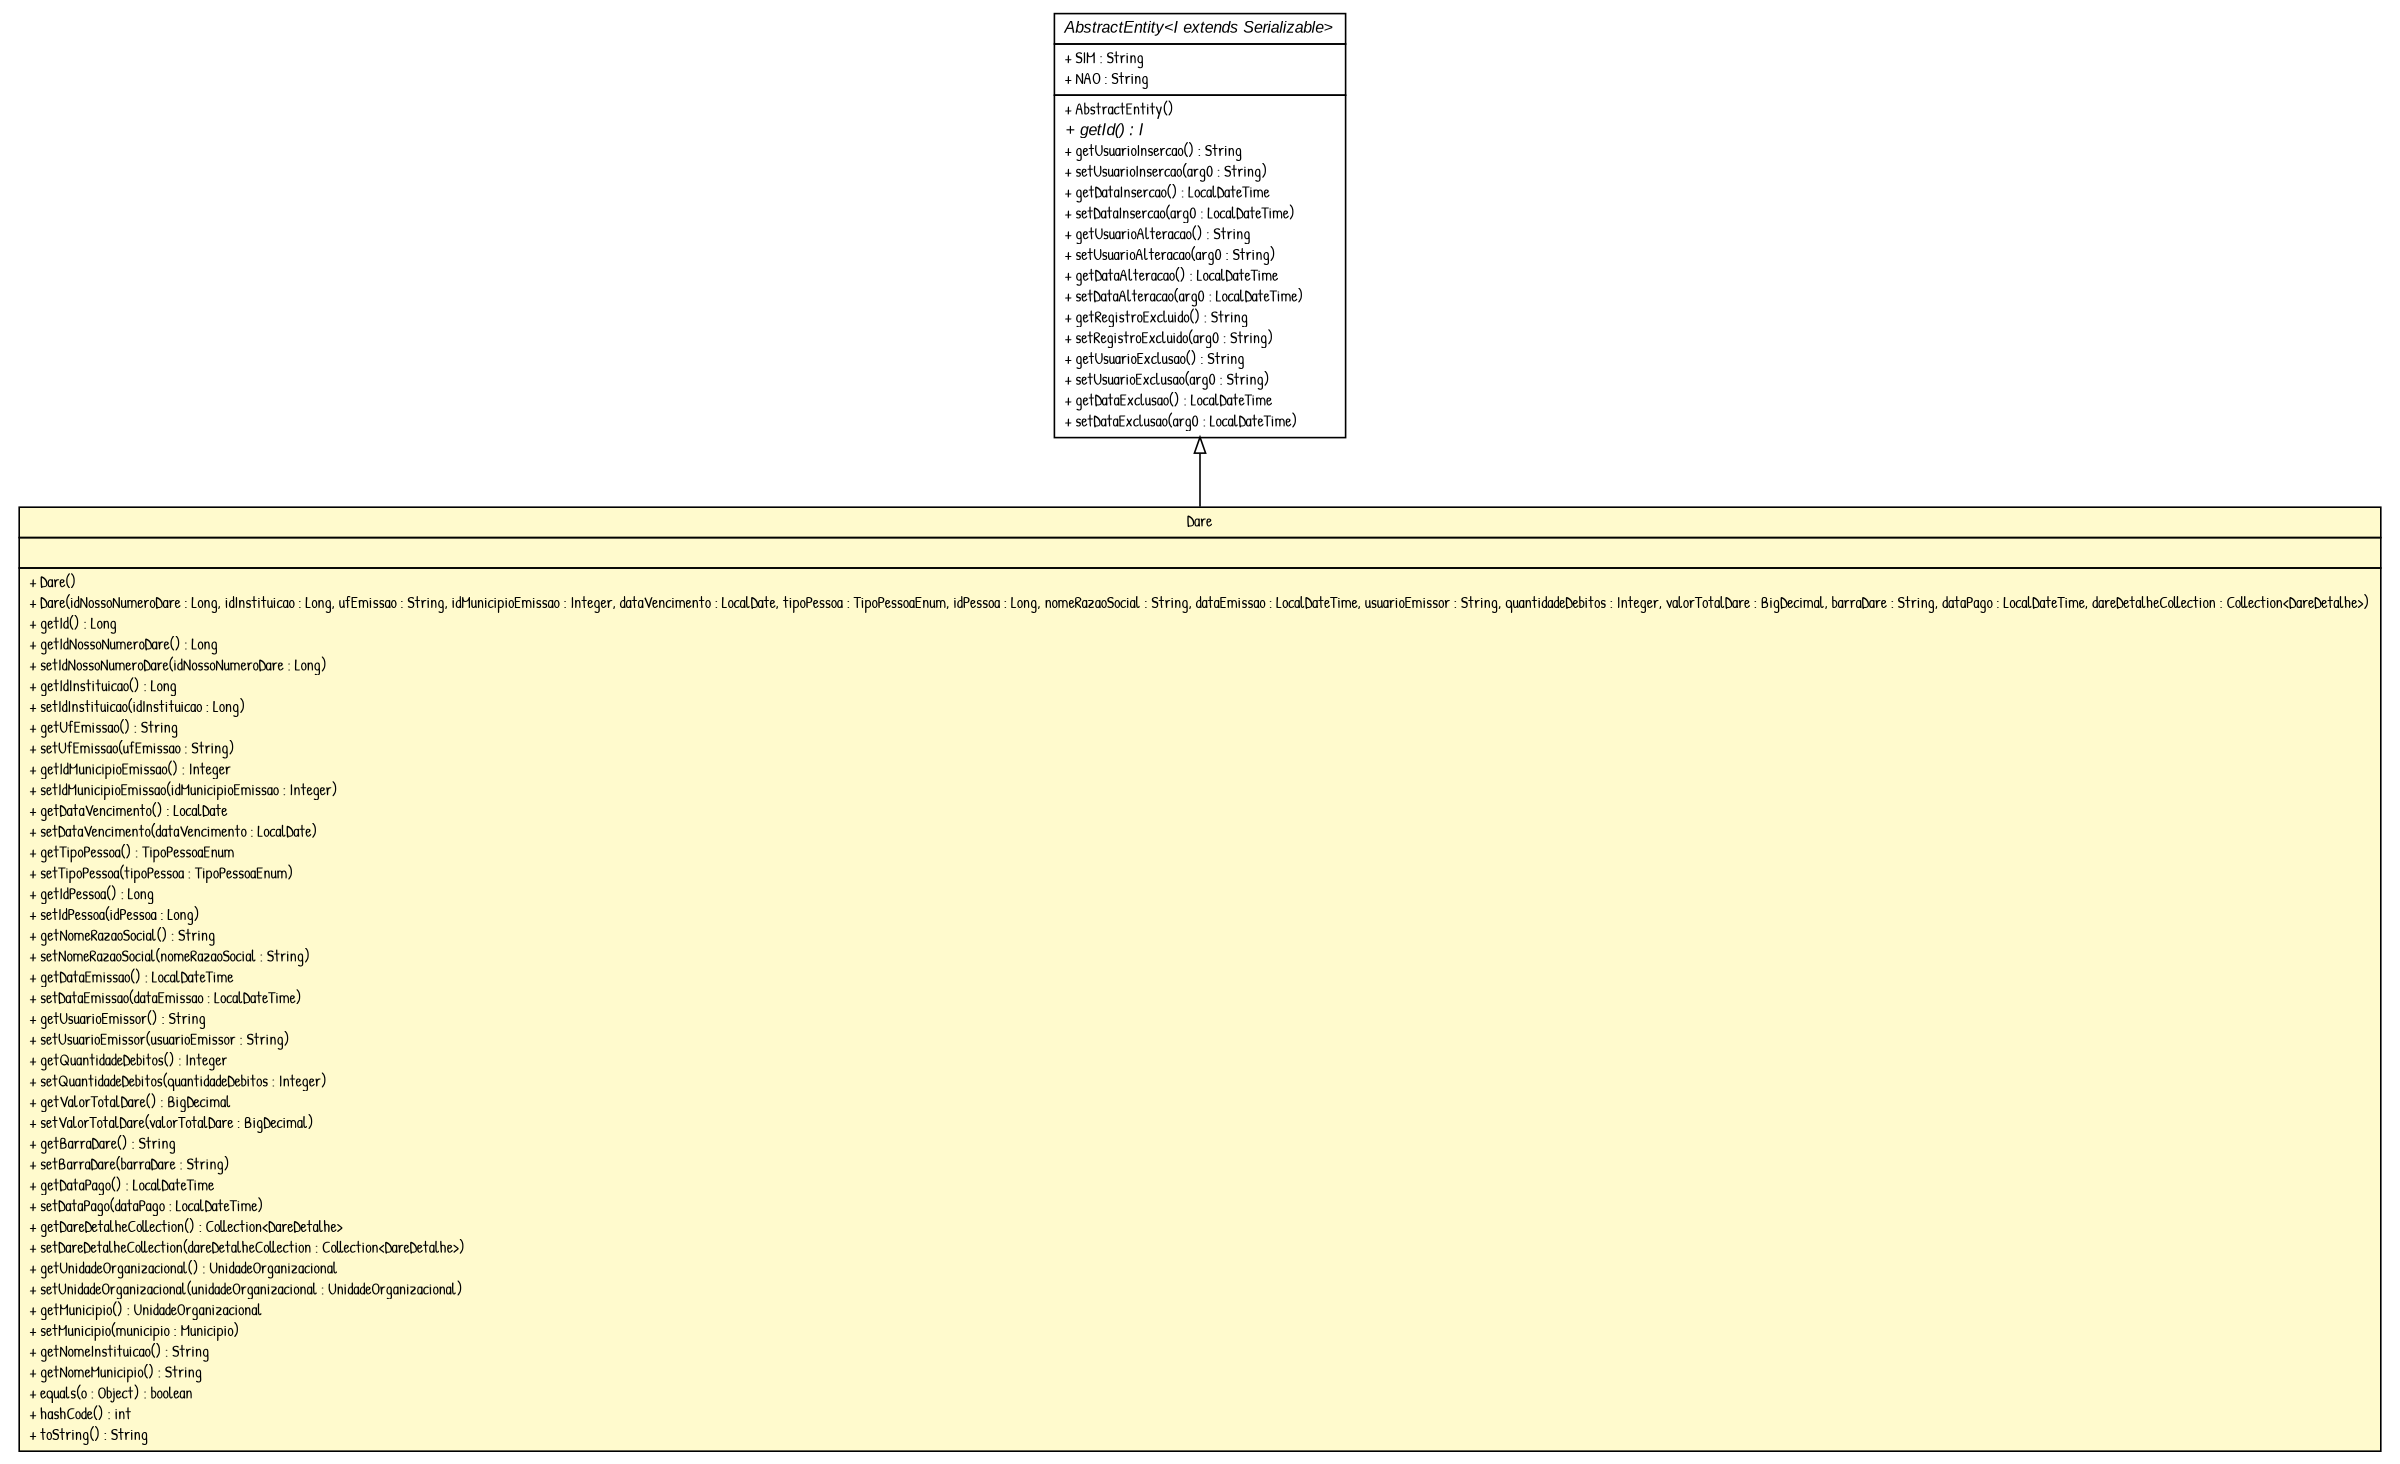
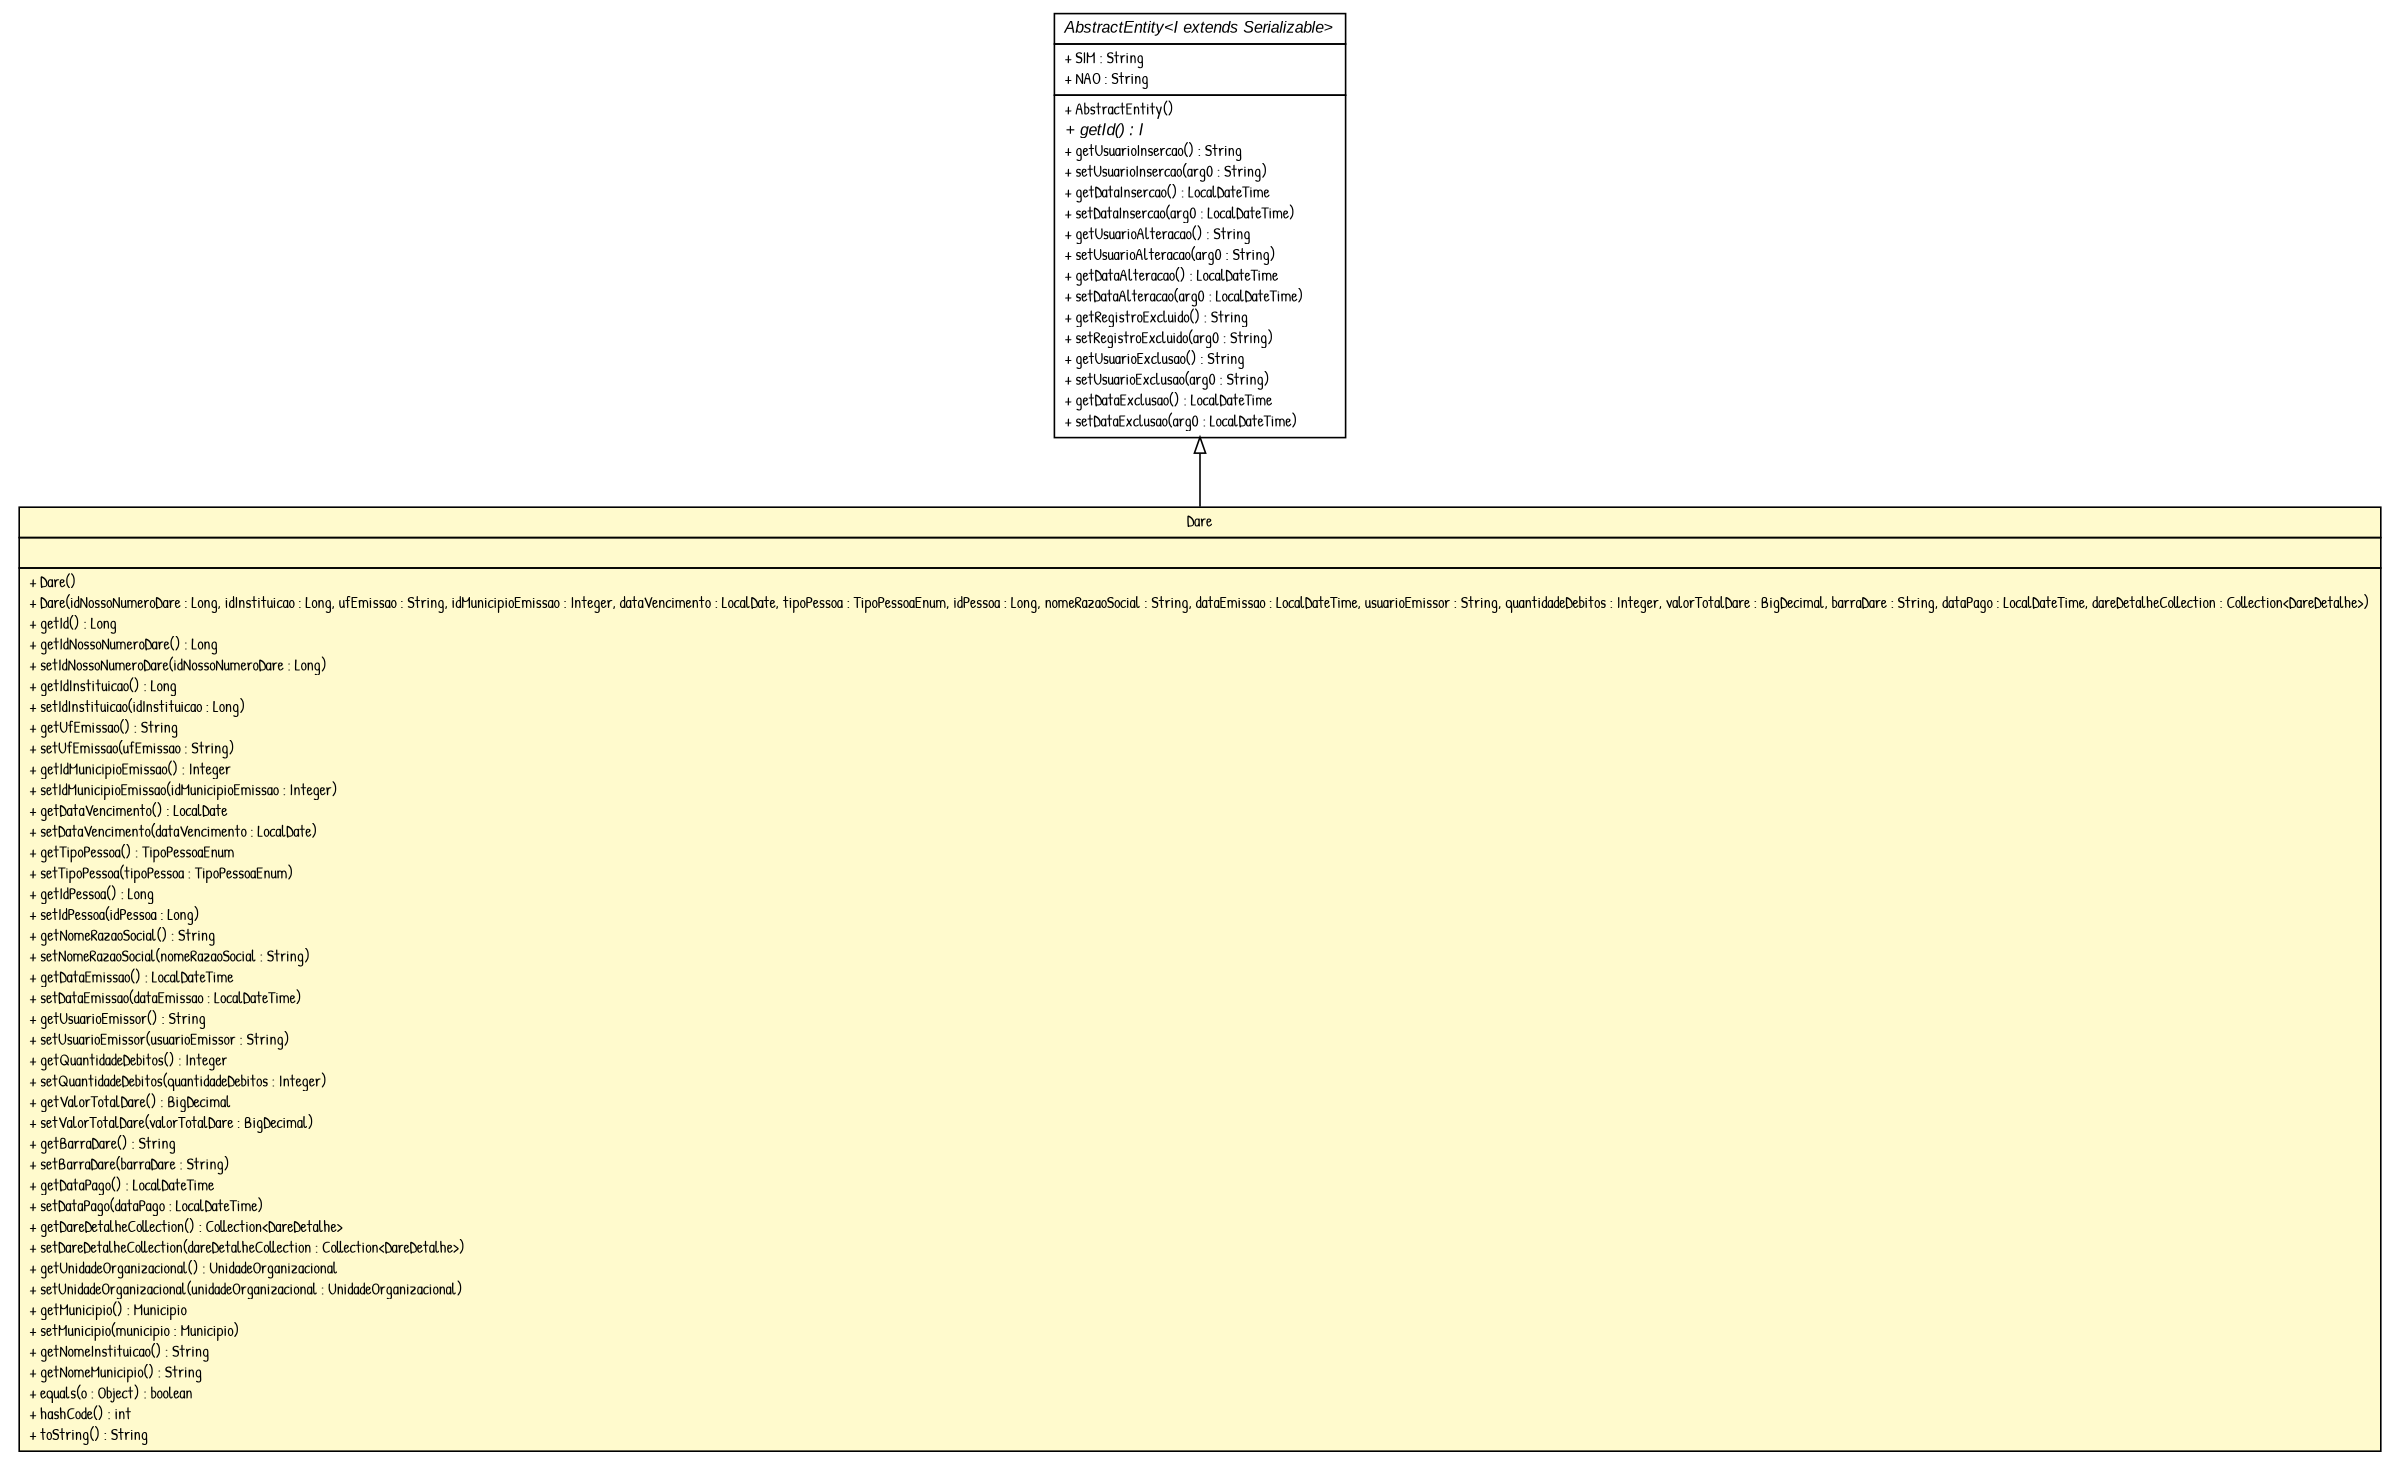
node "Dare": text "+ getMunicipio() : UnidadeOrganizacional" -> "+ getMunicipio() : Municipio"
